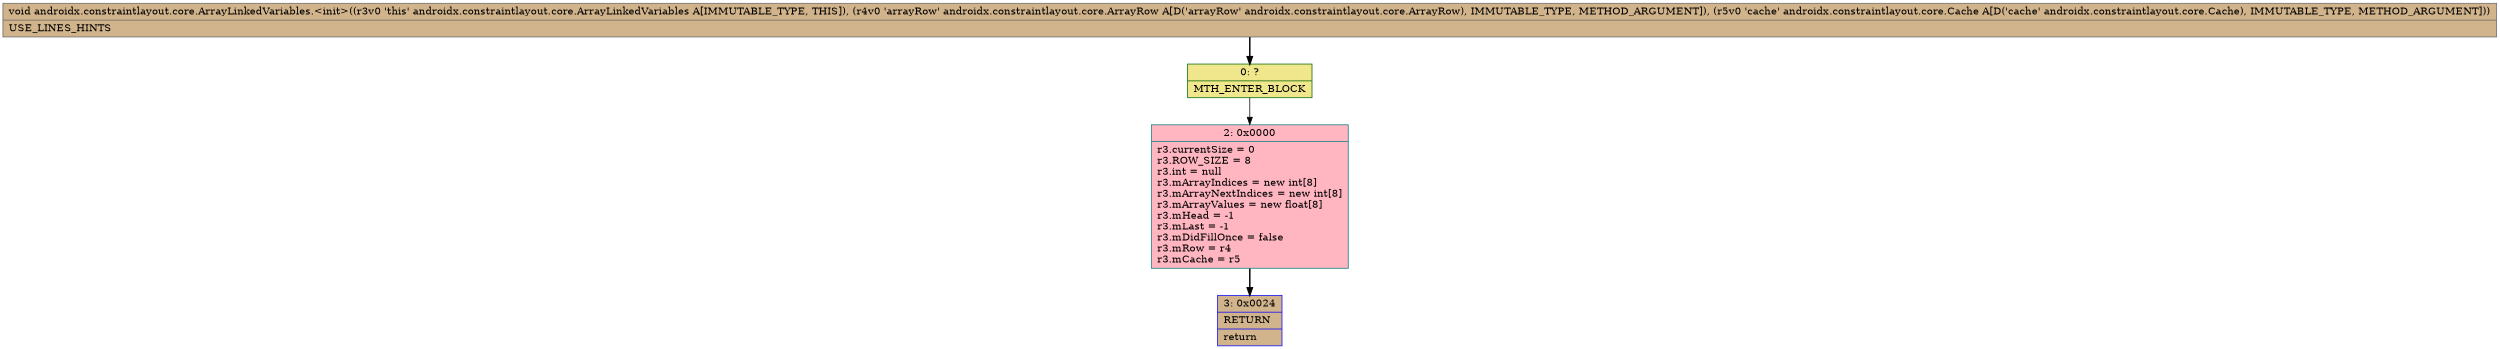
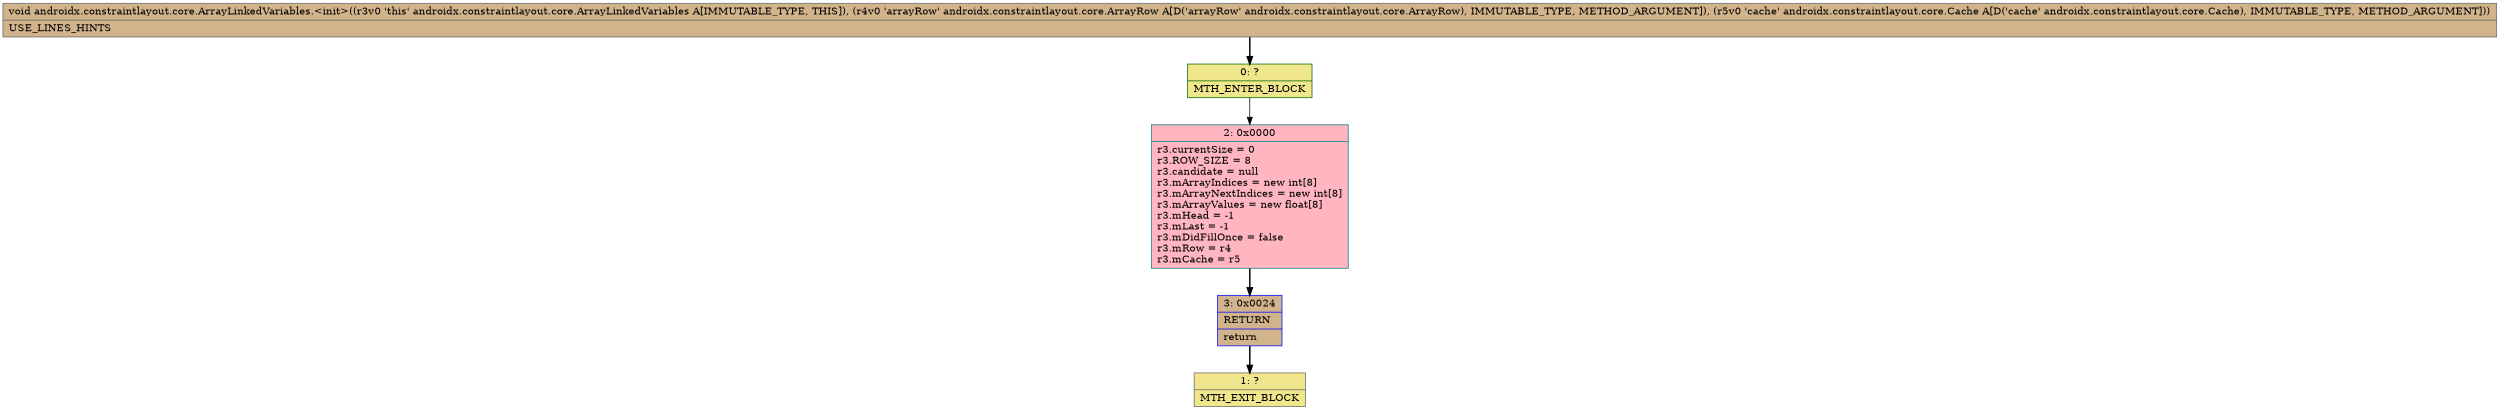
node "2: 0x0000": text "r3.int = null" -> "r3.candidate = null"
node "1: ?": added
